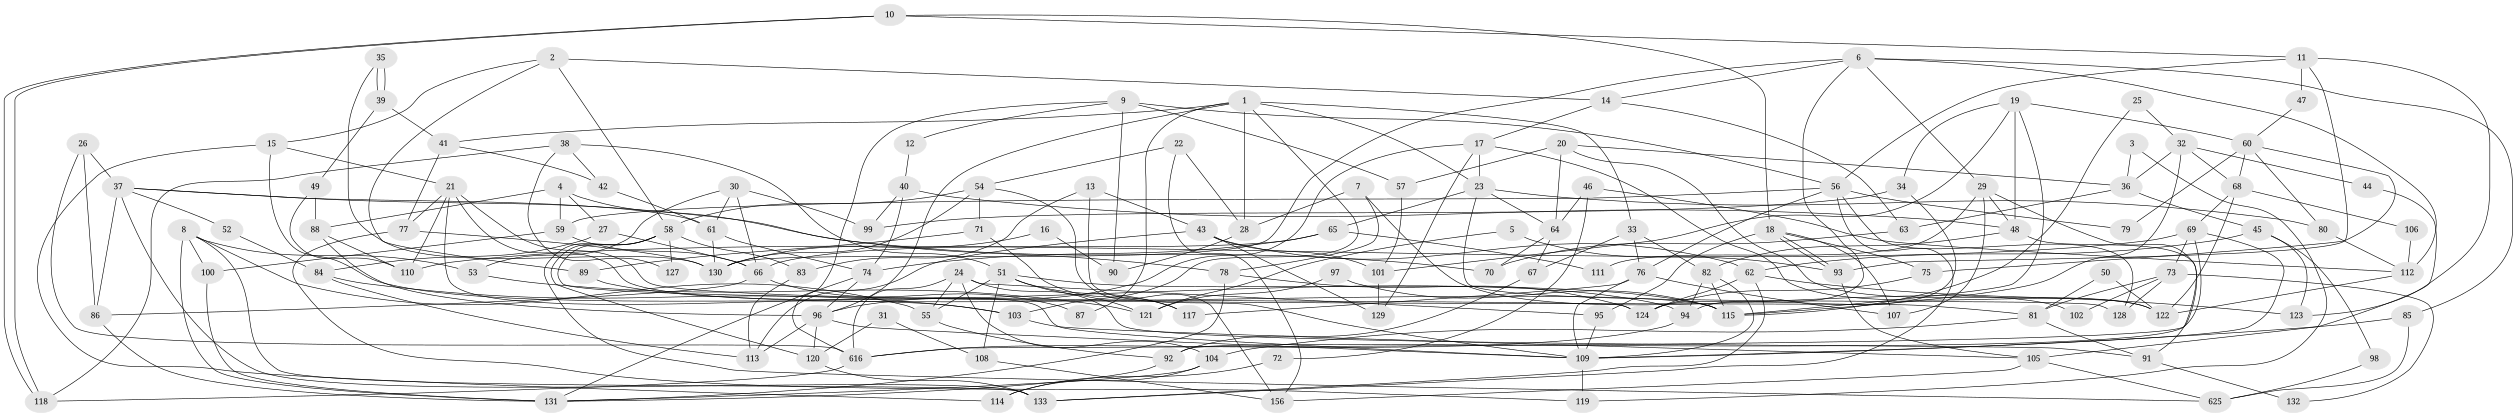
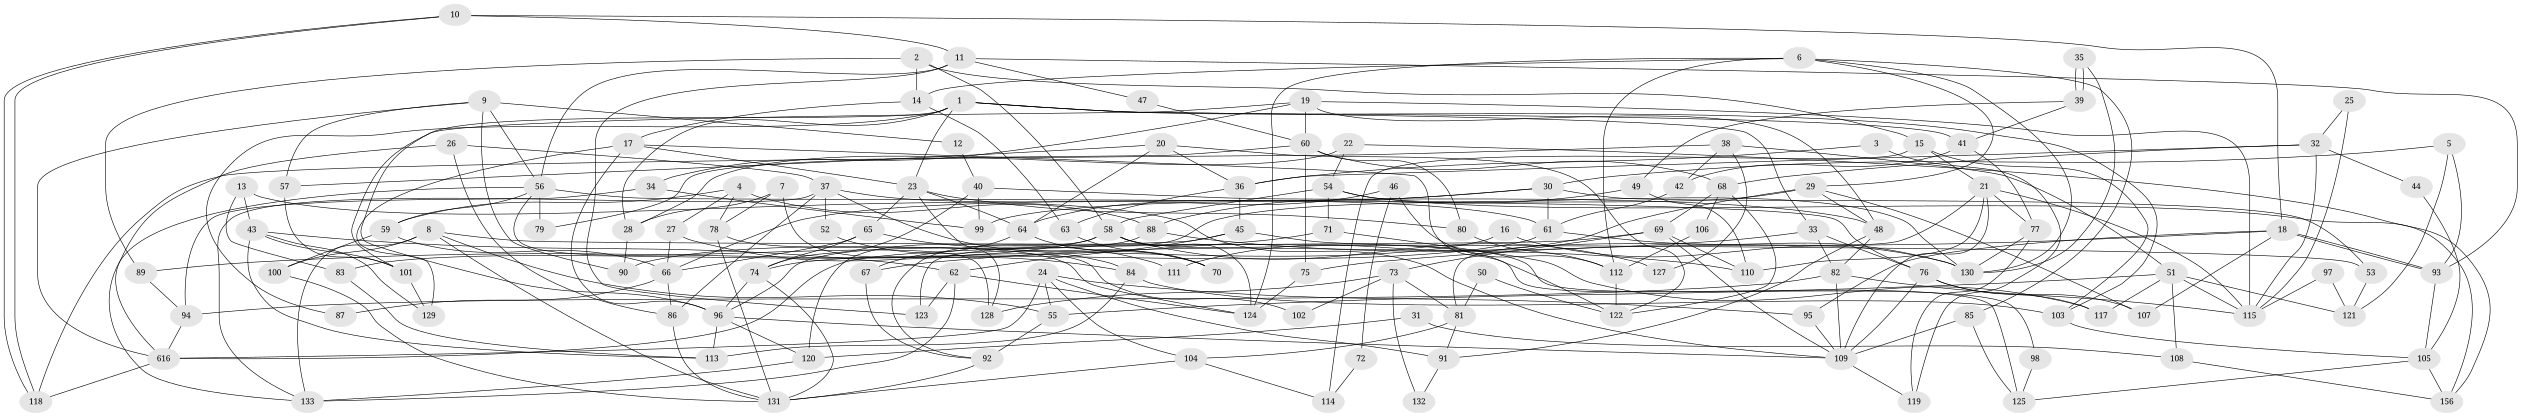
edge "5" -- "30": added
node "625": label "625" -> "125"
